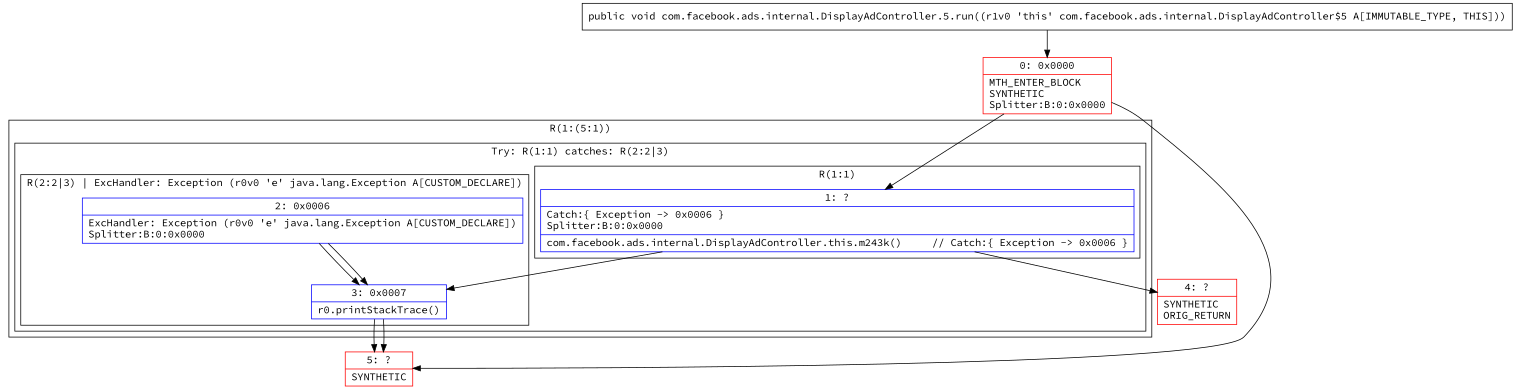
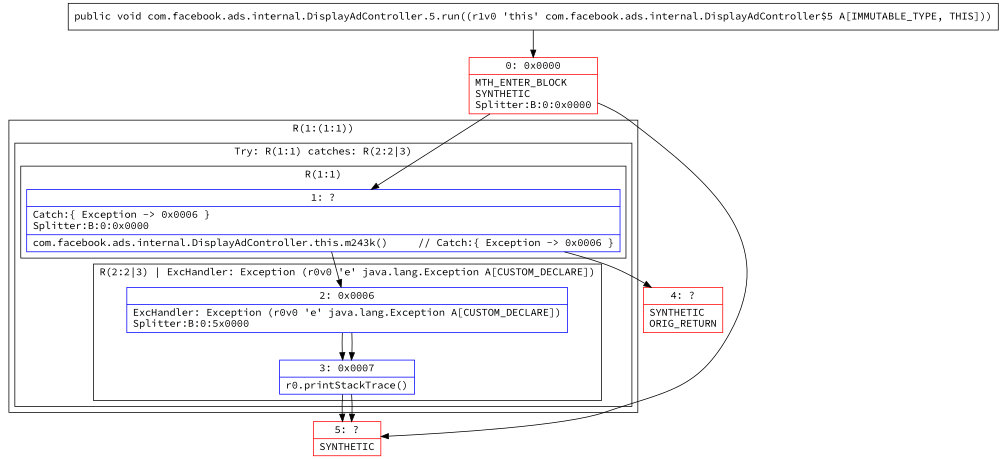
cluster "R(1:(5:1))": label "R(1:(5:1))" -> "R(1:(1:1))"
node "2: 0x0006": text "Splitter:B:0:0x0000" -> "Splitter:B:0:5x0000"
edge "1: ?" -> "3: 0x0007": now "1: ?" -> "2: 0x0006"
